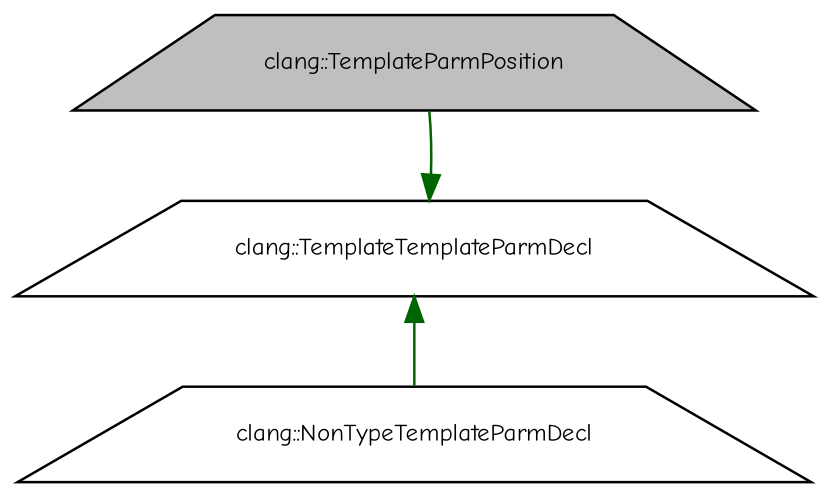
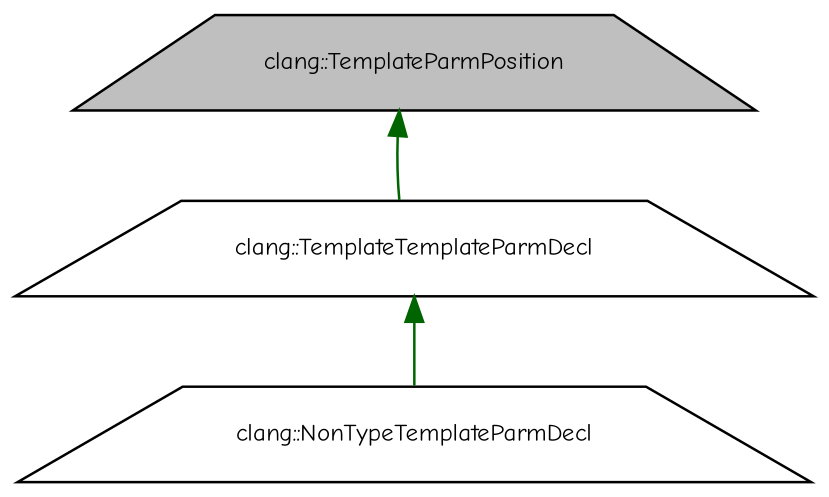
edge "clang::TemplateParmPosition" -> "clang::TemplateTemplateParmDecl": reversed
